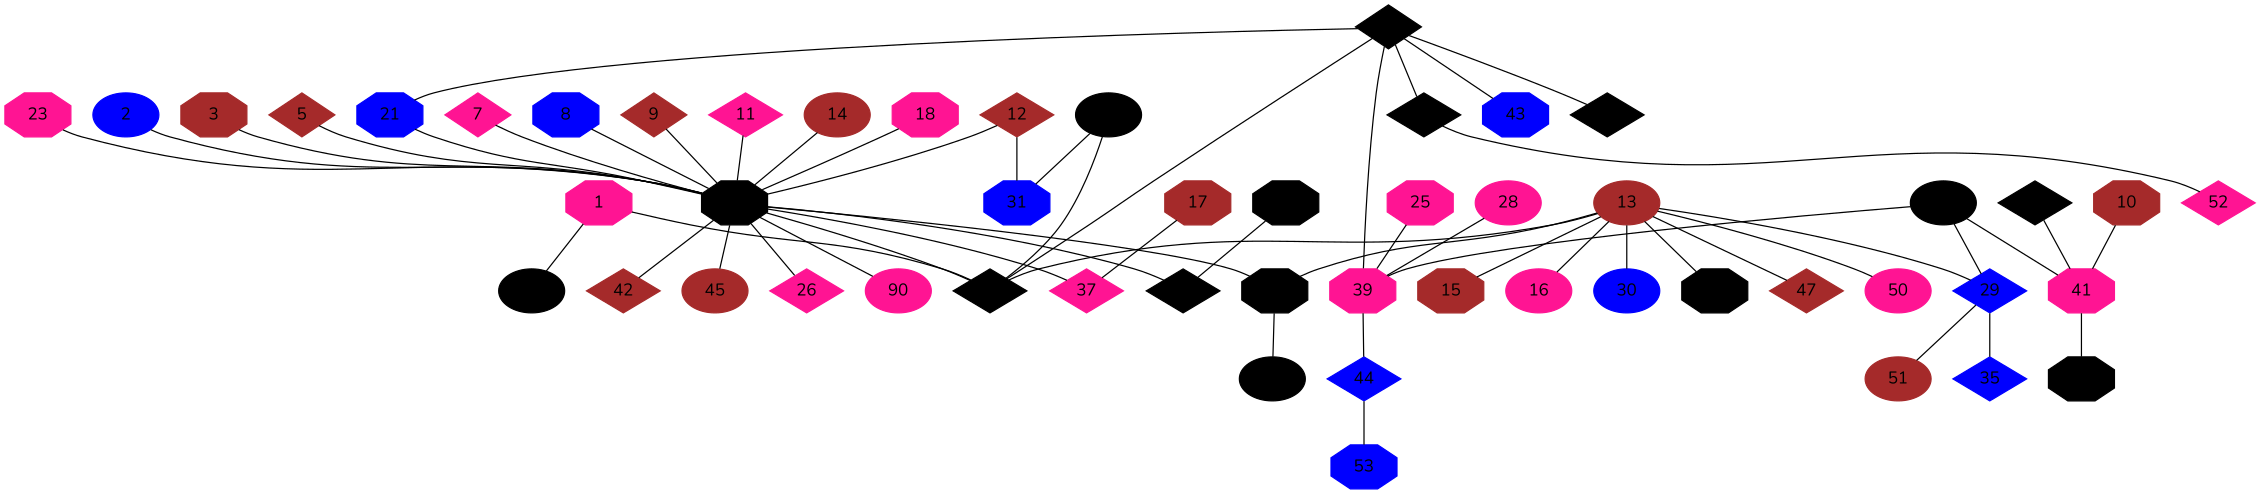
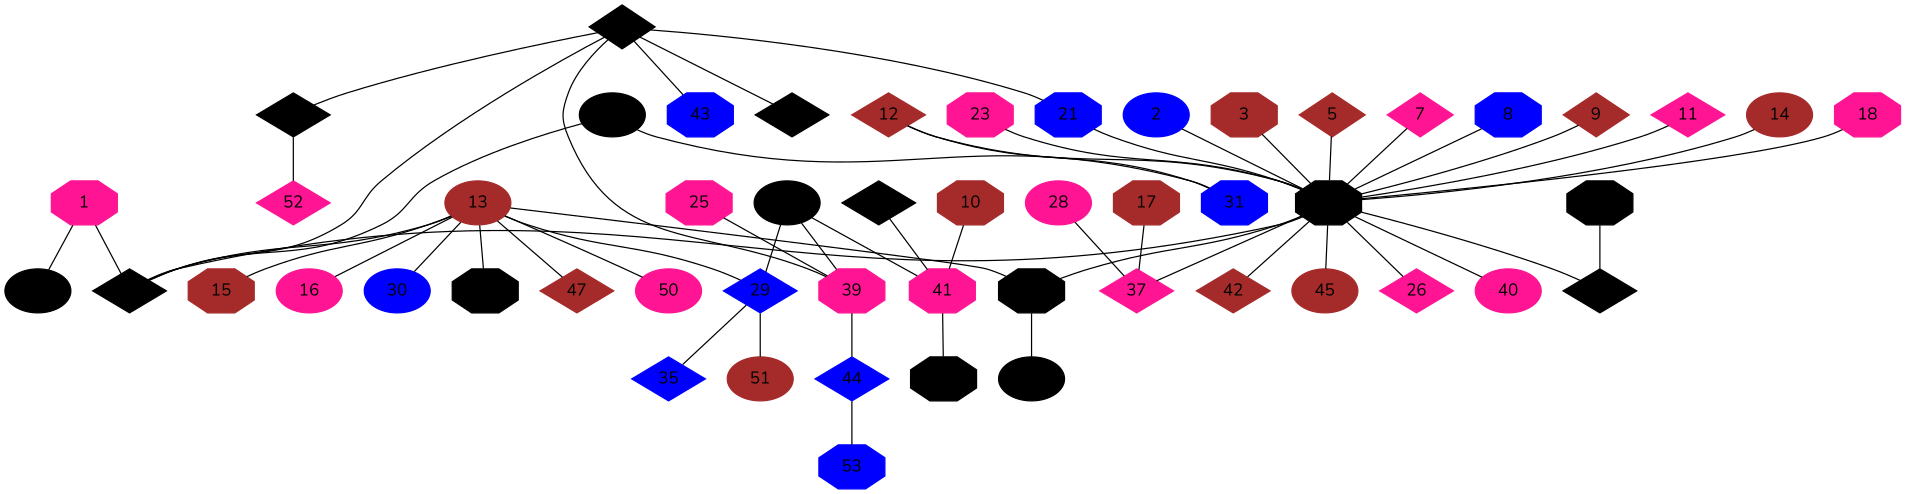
edge "28" -- "39": now "28" -- "37"
node "90": label "90" -> "40"
